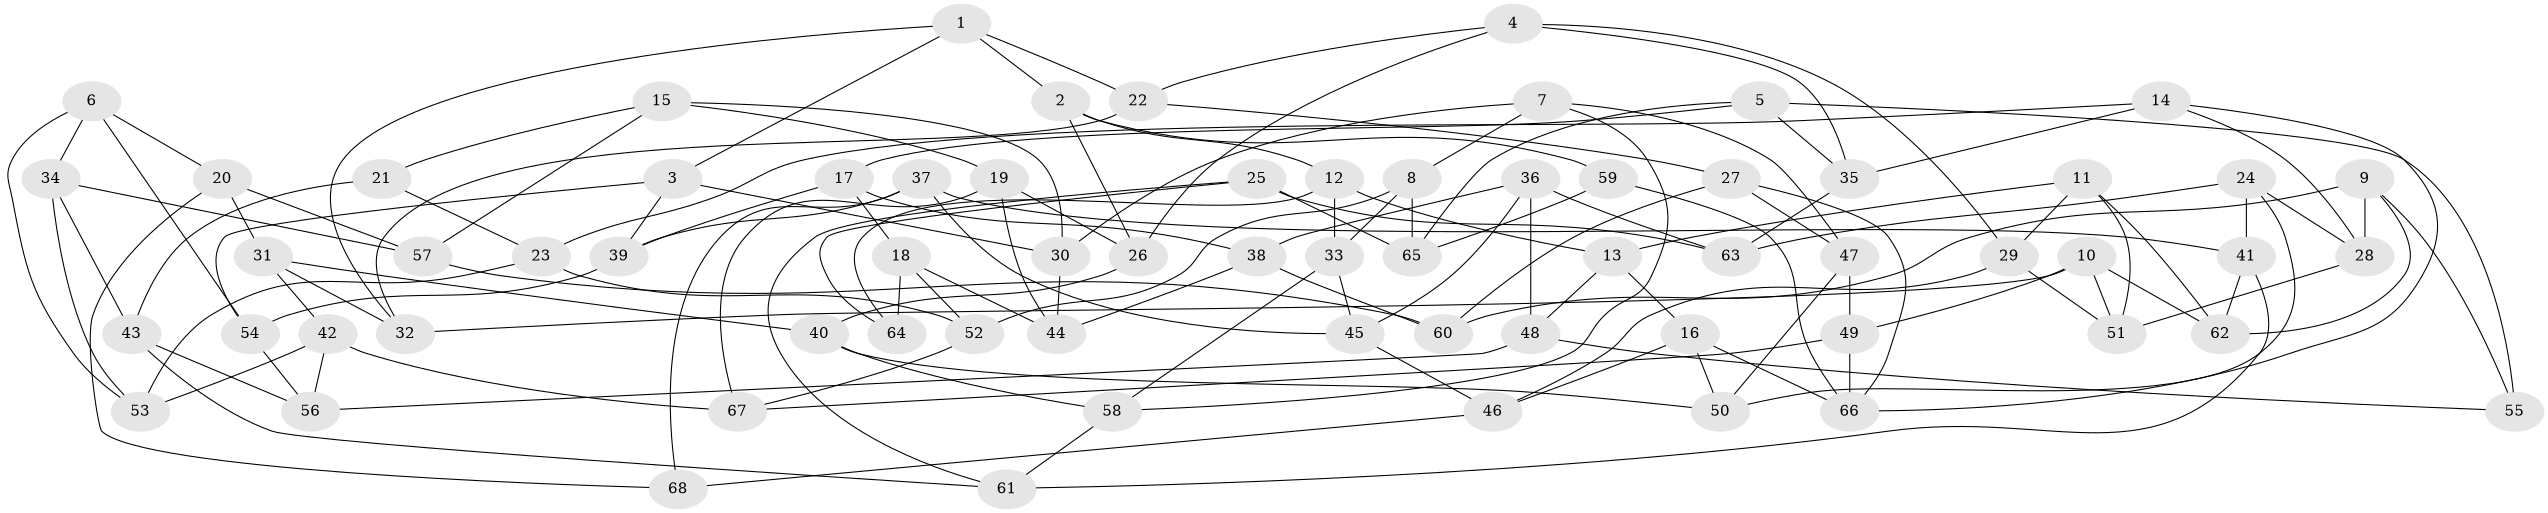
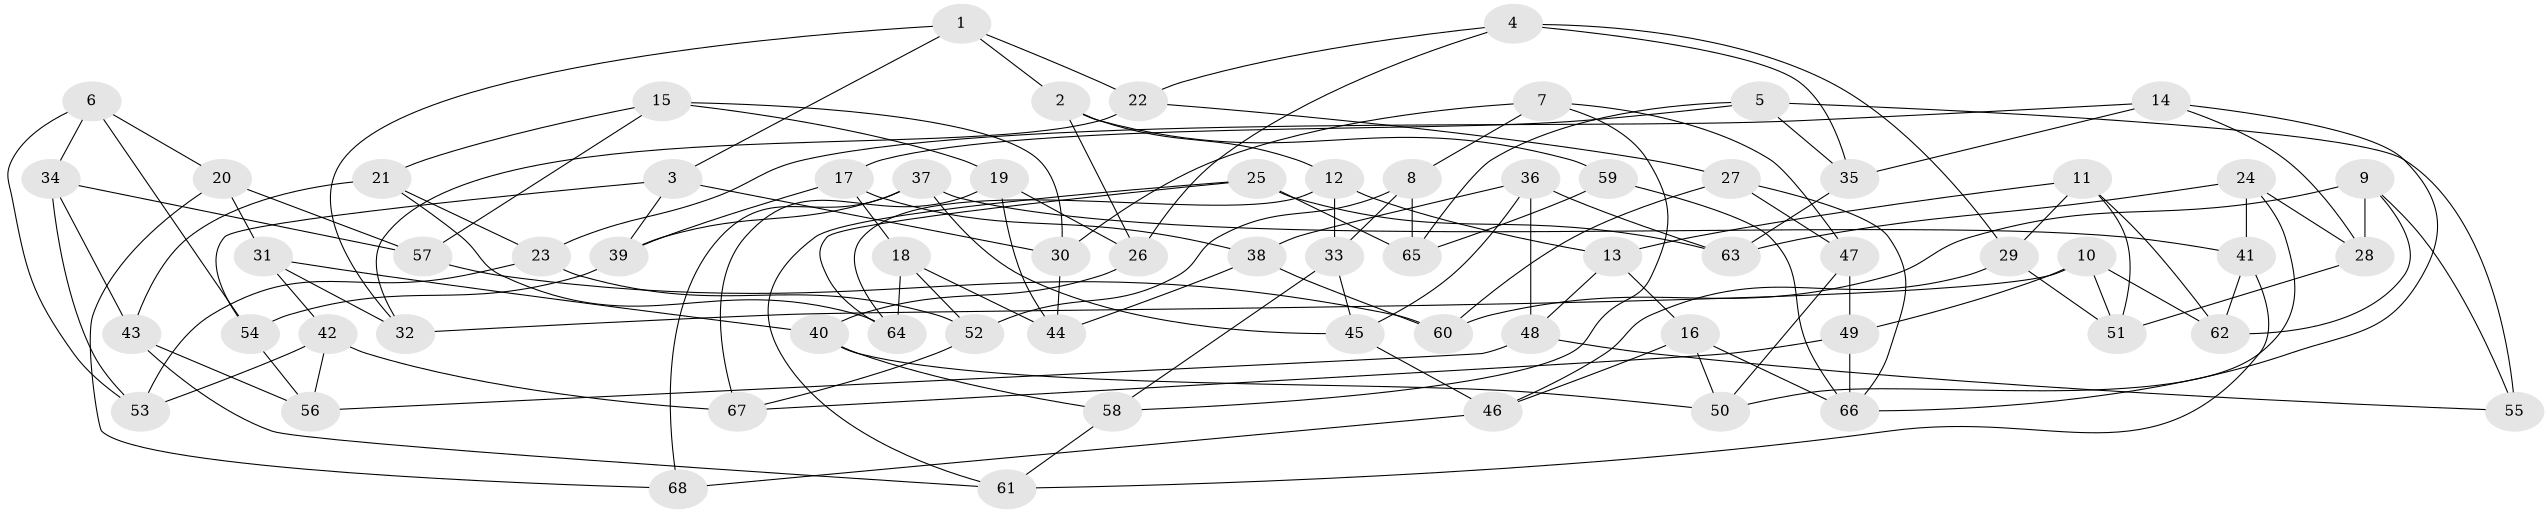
edge "21" -- "64": added
